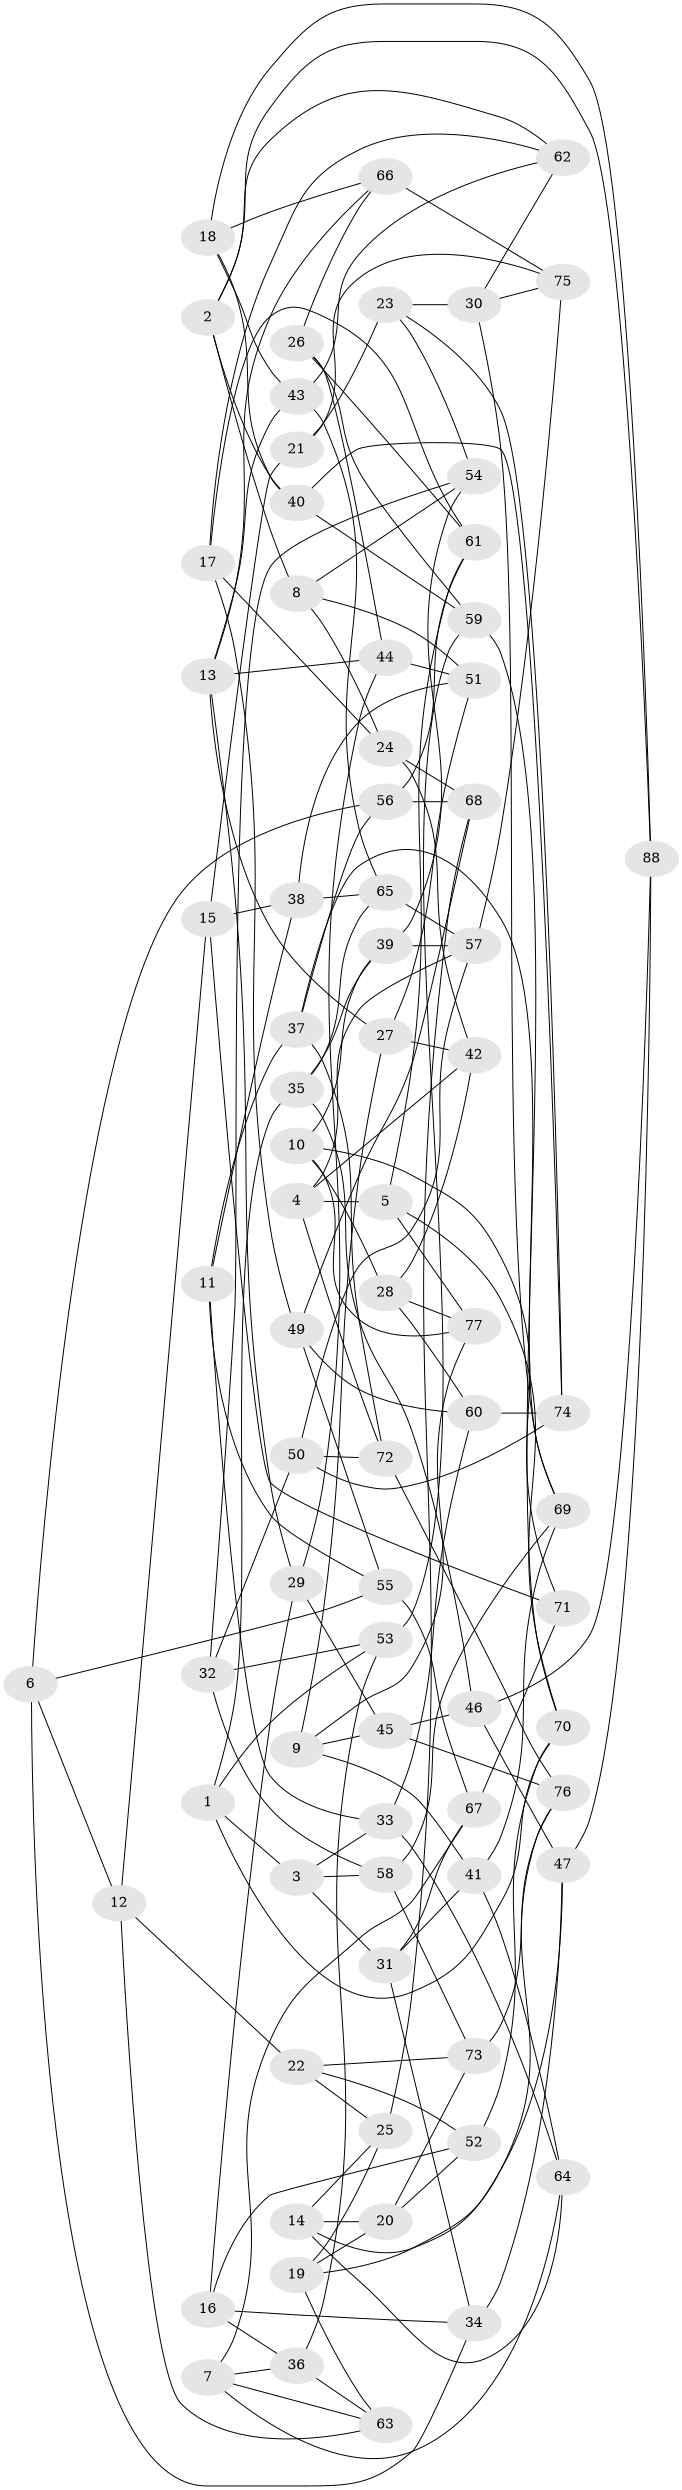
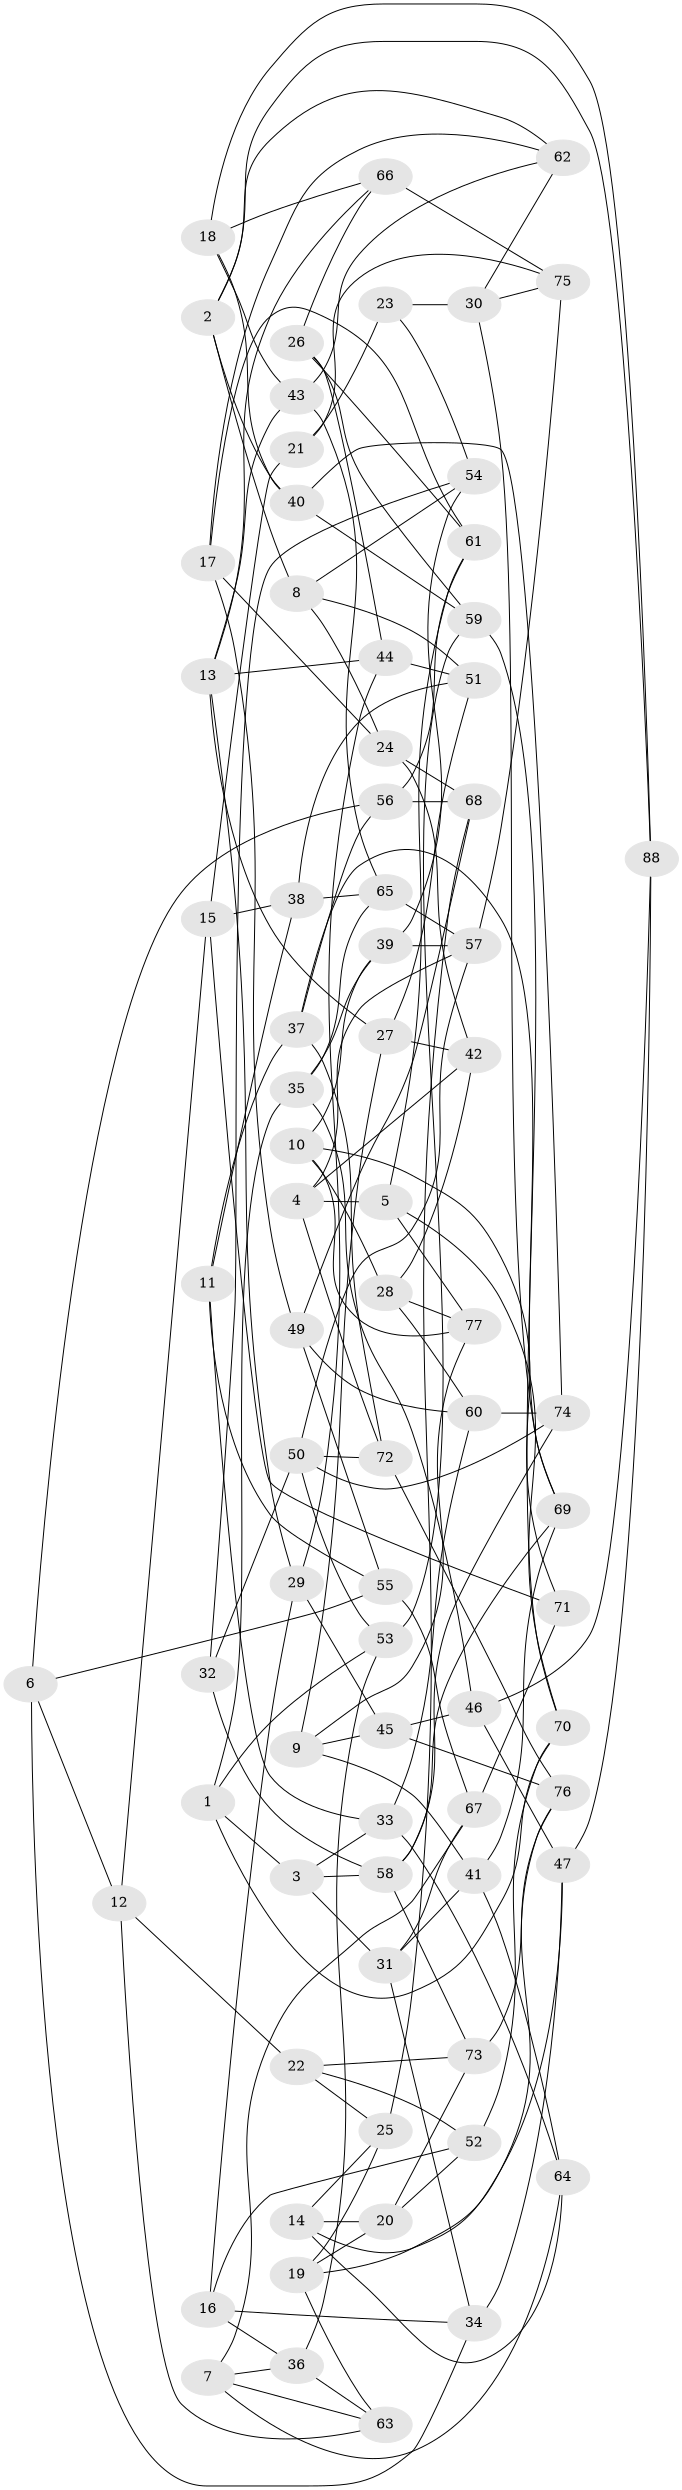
edge "23" -- "74": now "58" -- "74"
edge "53" -- "32": now "53" -- "50"
